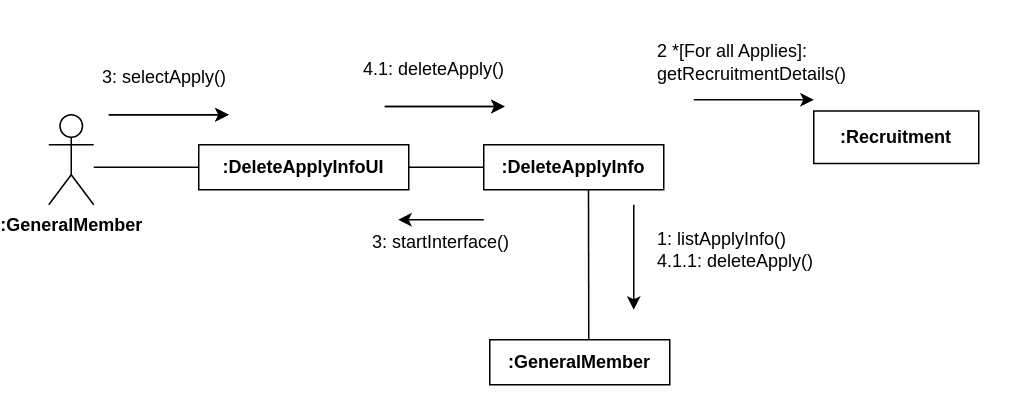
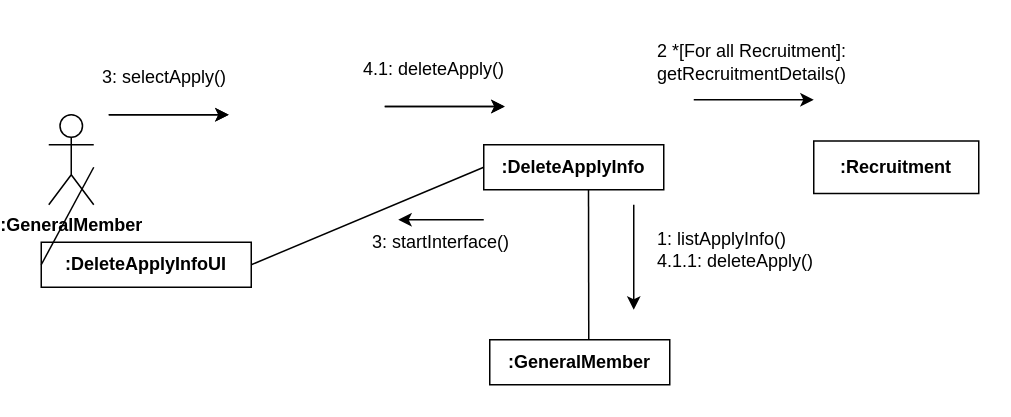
node "2 *[For all Applies]: getRecruitmentDetails()": label "2 *[For all Applies]: getRecruitmentDetails()" -> "2 *[For all Recruitment]: getRecruitmentDetails()"
node ":Recruitment": moved (896, 137) -> (896, 167)
node ":DeleteApplyInfoUI": moved (304, 167) -> (146, 265)
